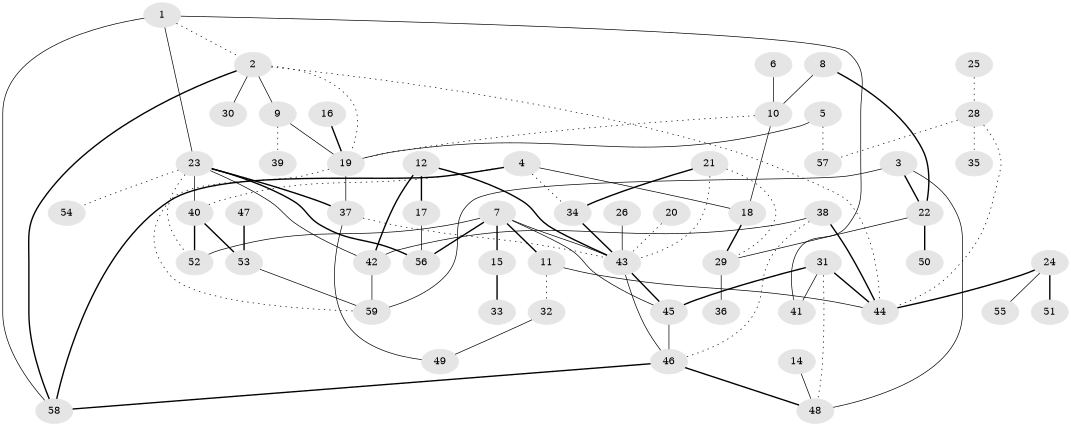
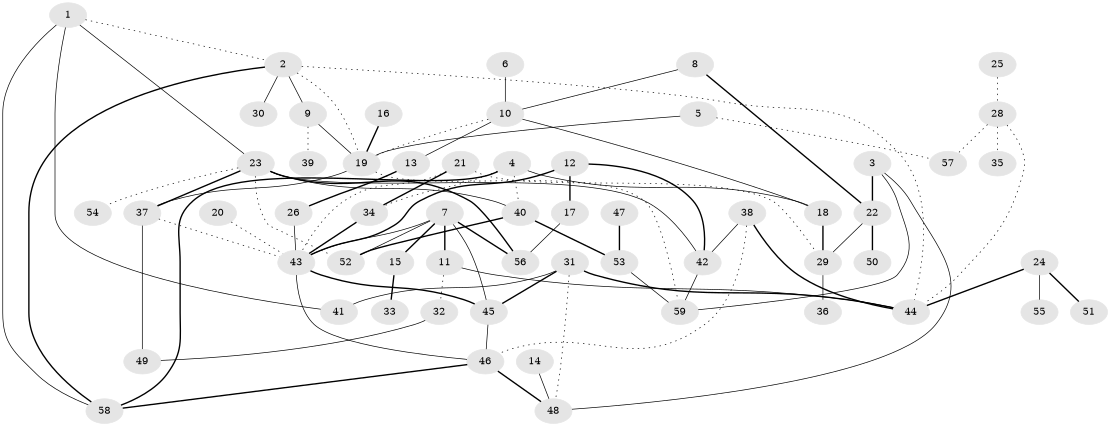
node "13": added
